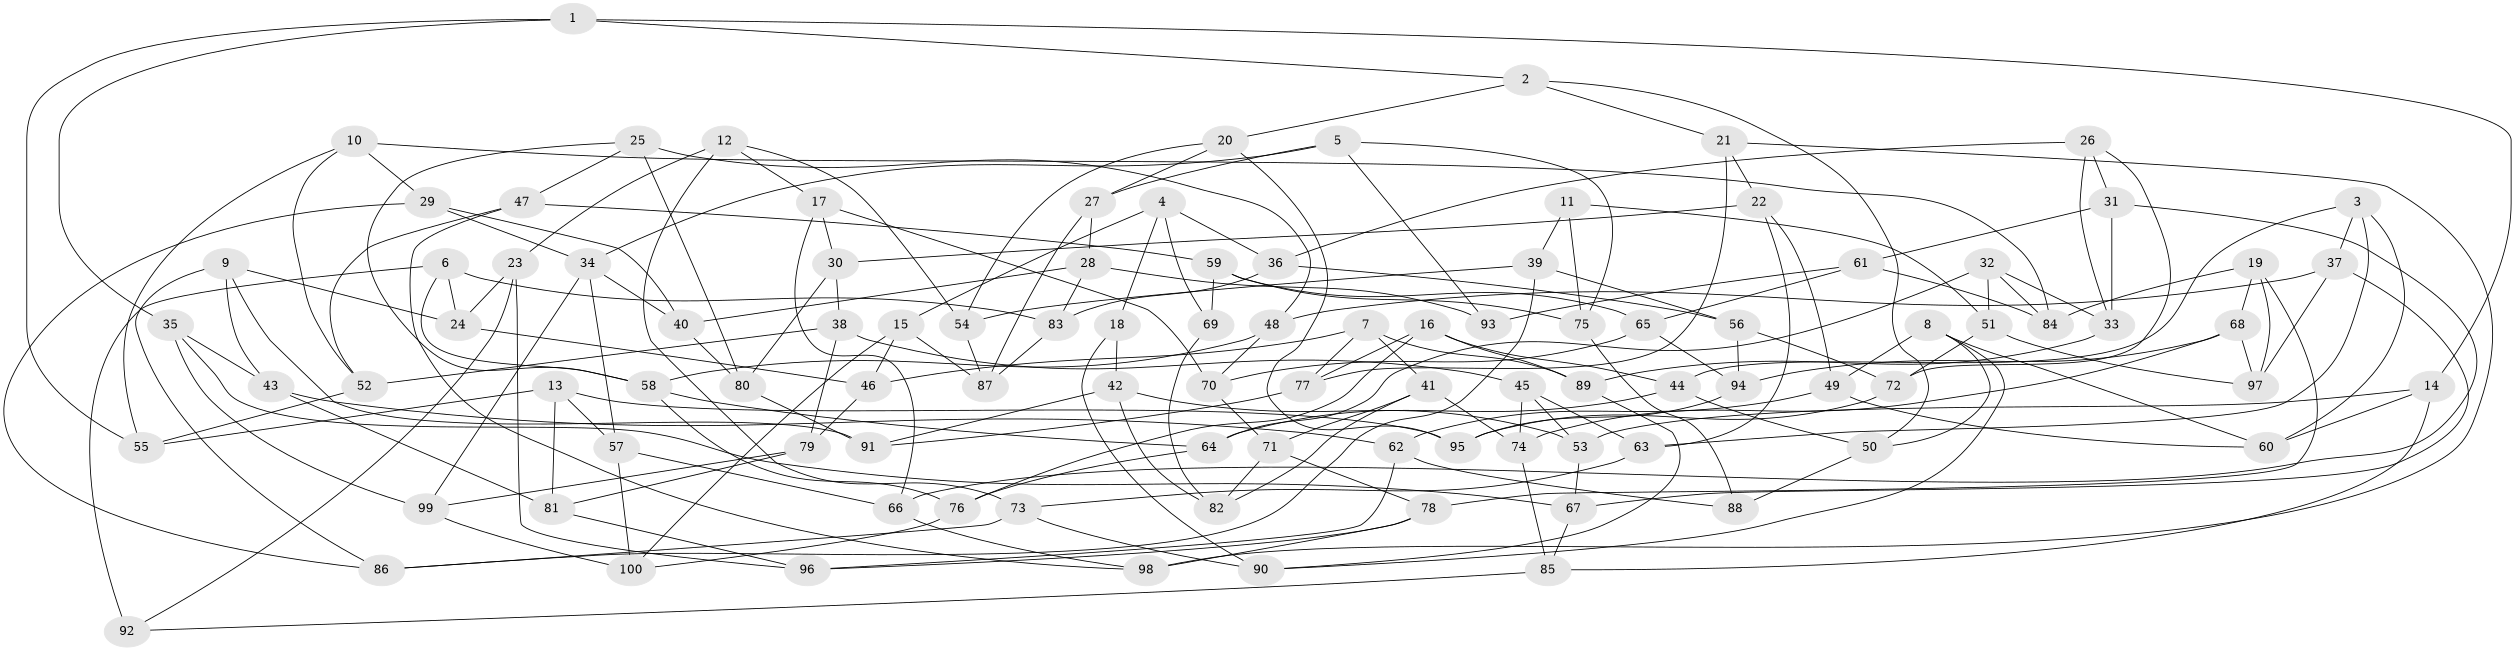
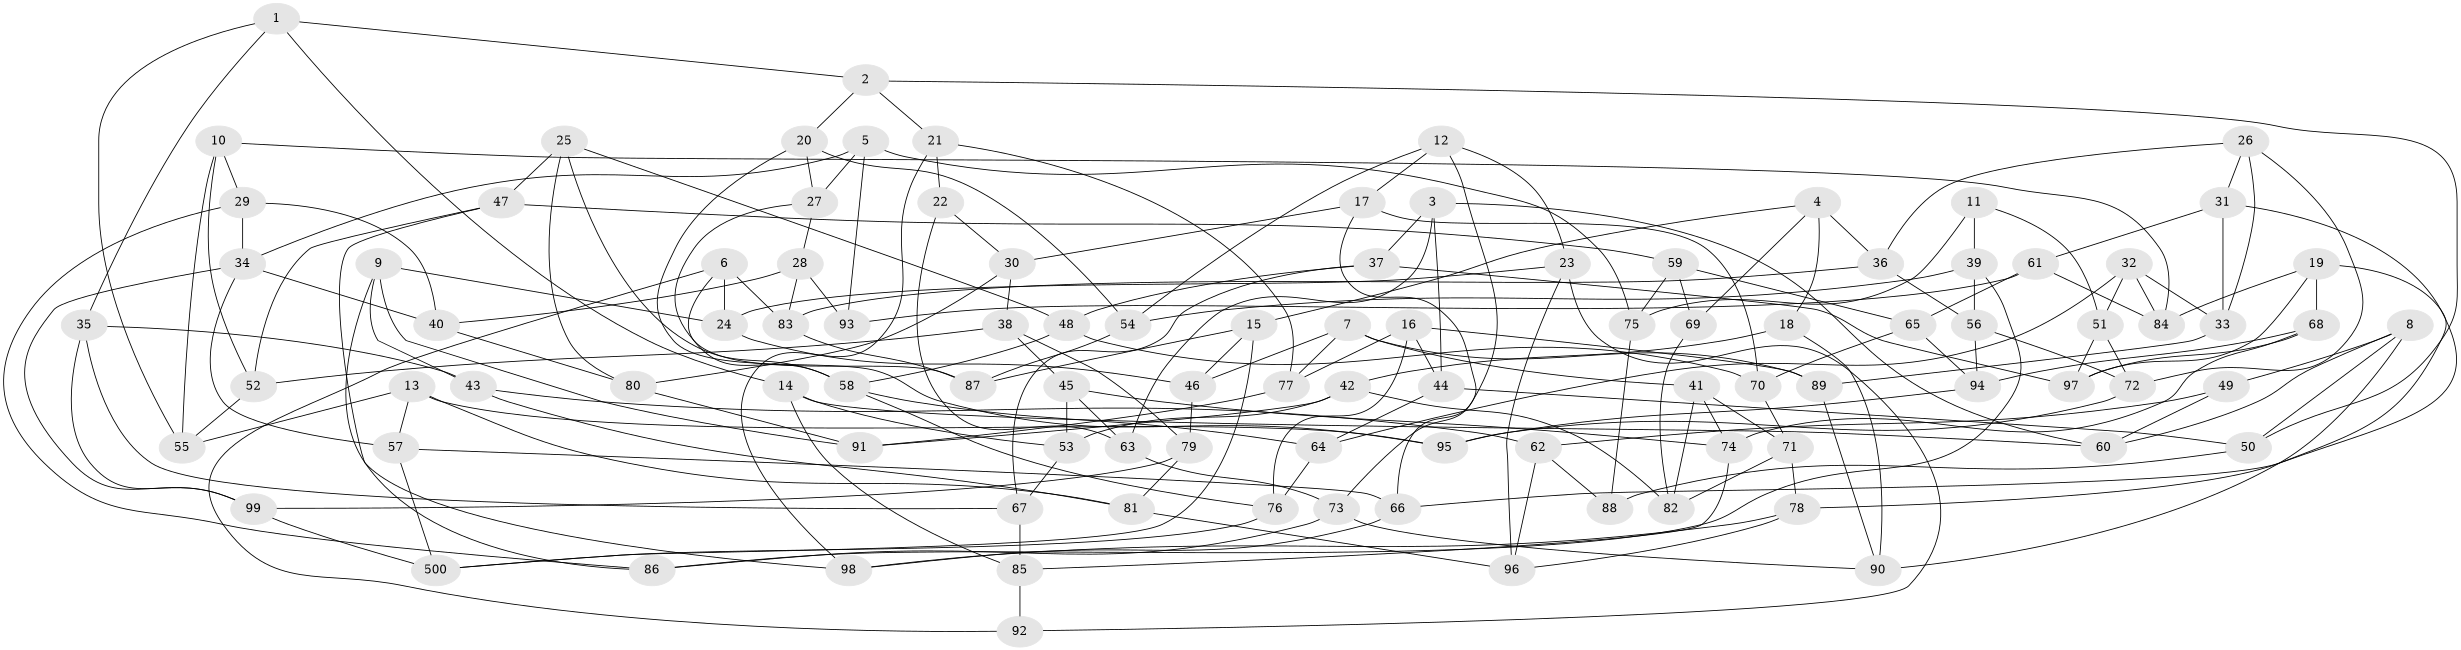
edge "22" -- "49": removed
node "100": label "100" -> "500"
